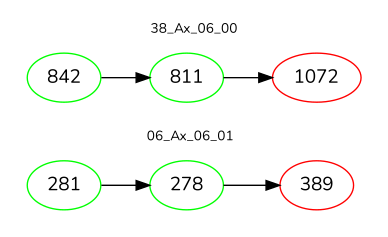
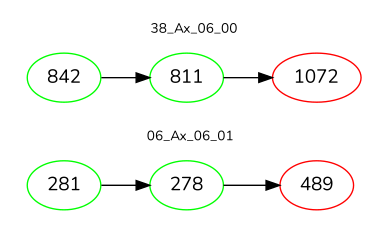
node "389": label "389" -> "489"
